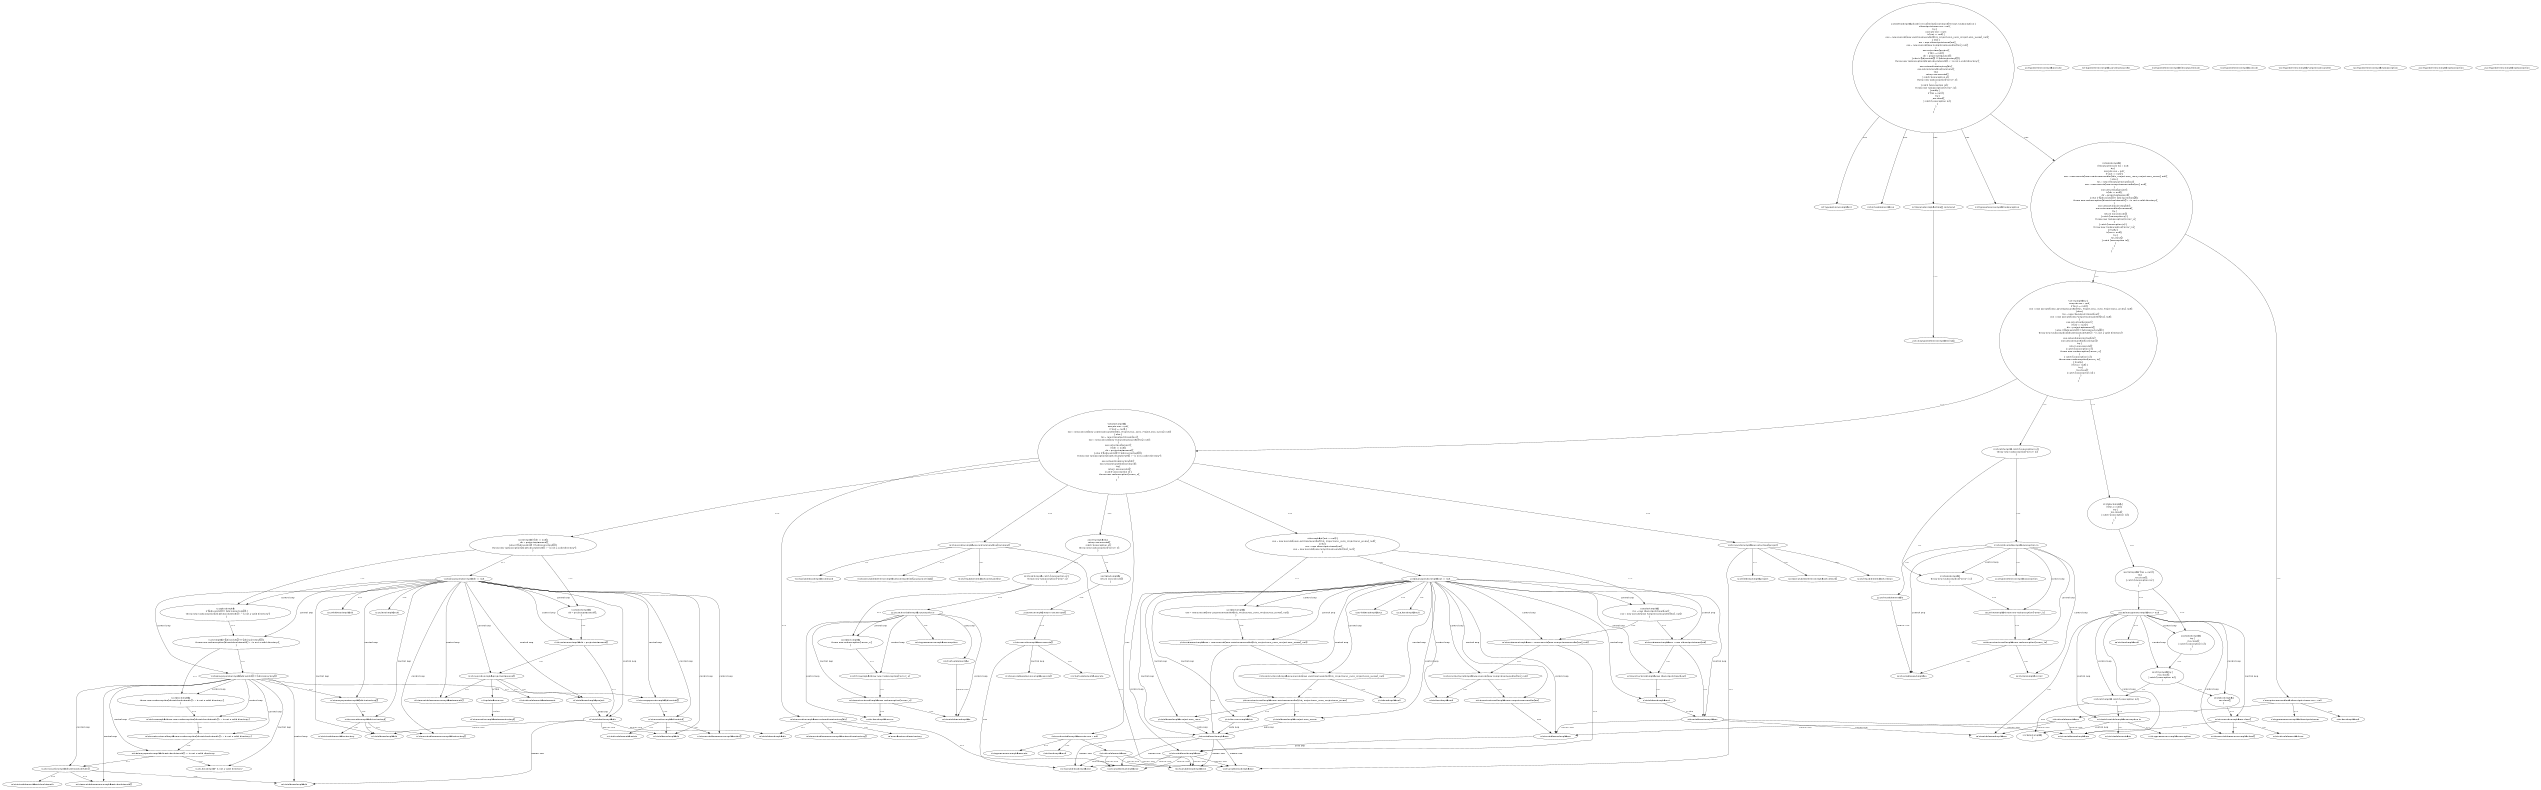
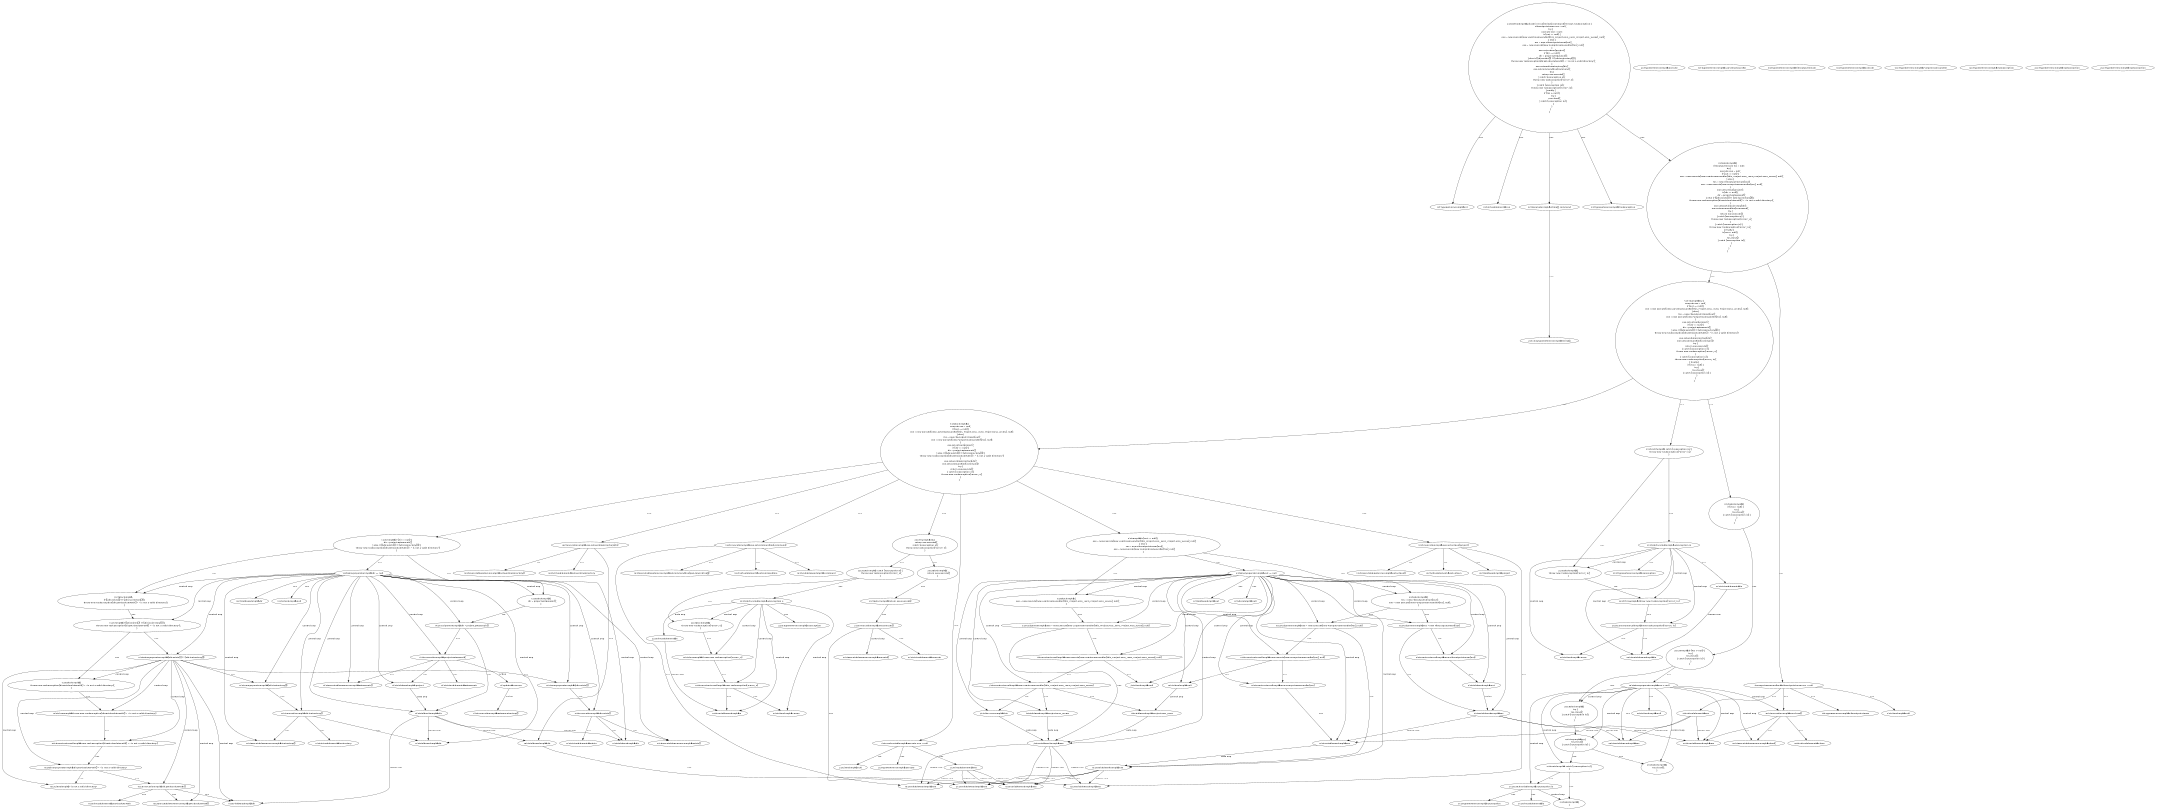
edge "6:CtBinaryOperatorImpl@out == null" -> "7:CtFieldReadImpl@Project.MSG_INFO": now "10:CtLiteralImpl@null" -> "7:CtFieldReadImpl@Project.MSG_INFO"
edge "29:CtBlockImpl@{ fos.close(); }" -> "30:CtInvocationImpl@fos.close()": now "3:PumpStreamHandler@FileOutputStream fos = null" -> "30:CtInvocationImpl@fos.close()"
node "18:Error@setWorkingDirectory": label "18:Error@setWorkingDirectory" -> "18:CtVirtualElement@setWorkingDirectory"
edge "18:CtInvocationImpl@exe.setWorkingDirectory(dir)" -> "18:CtVariableReadImpl@exe": now "18:CtFieldReadImpl@dir" -> "18:CtVariableReadImpl@exe"
